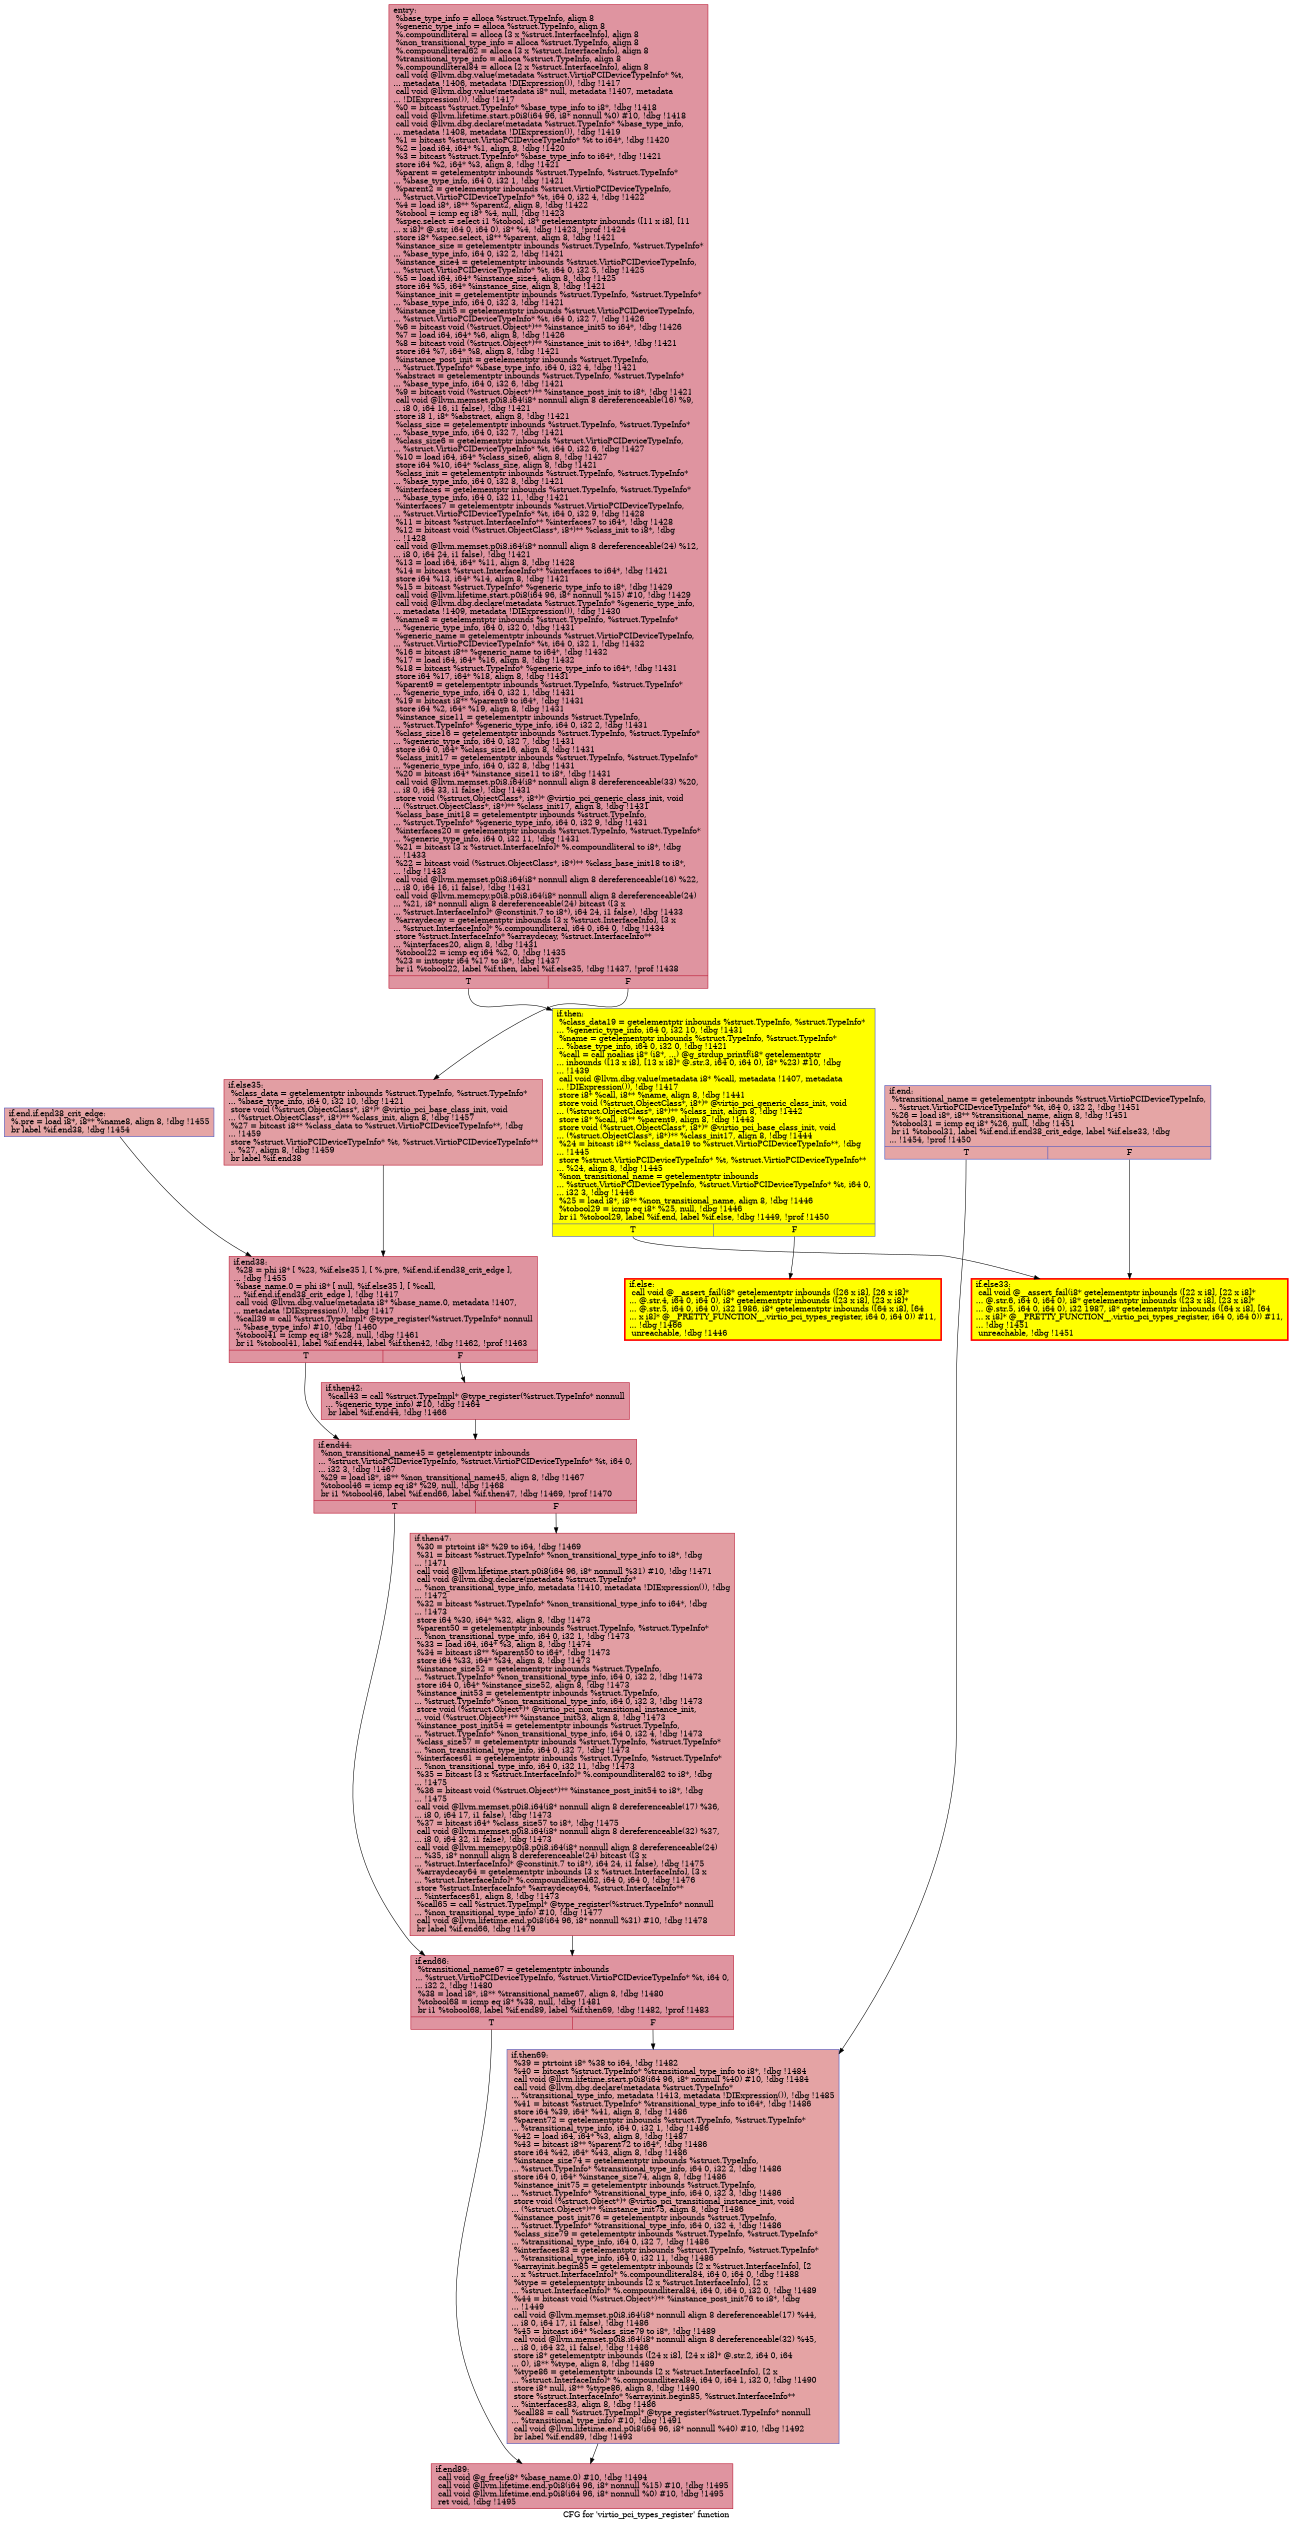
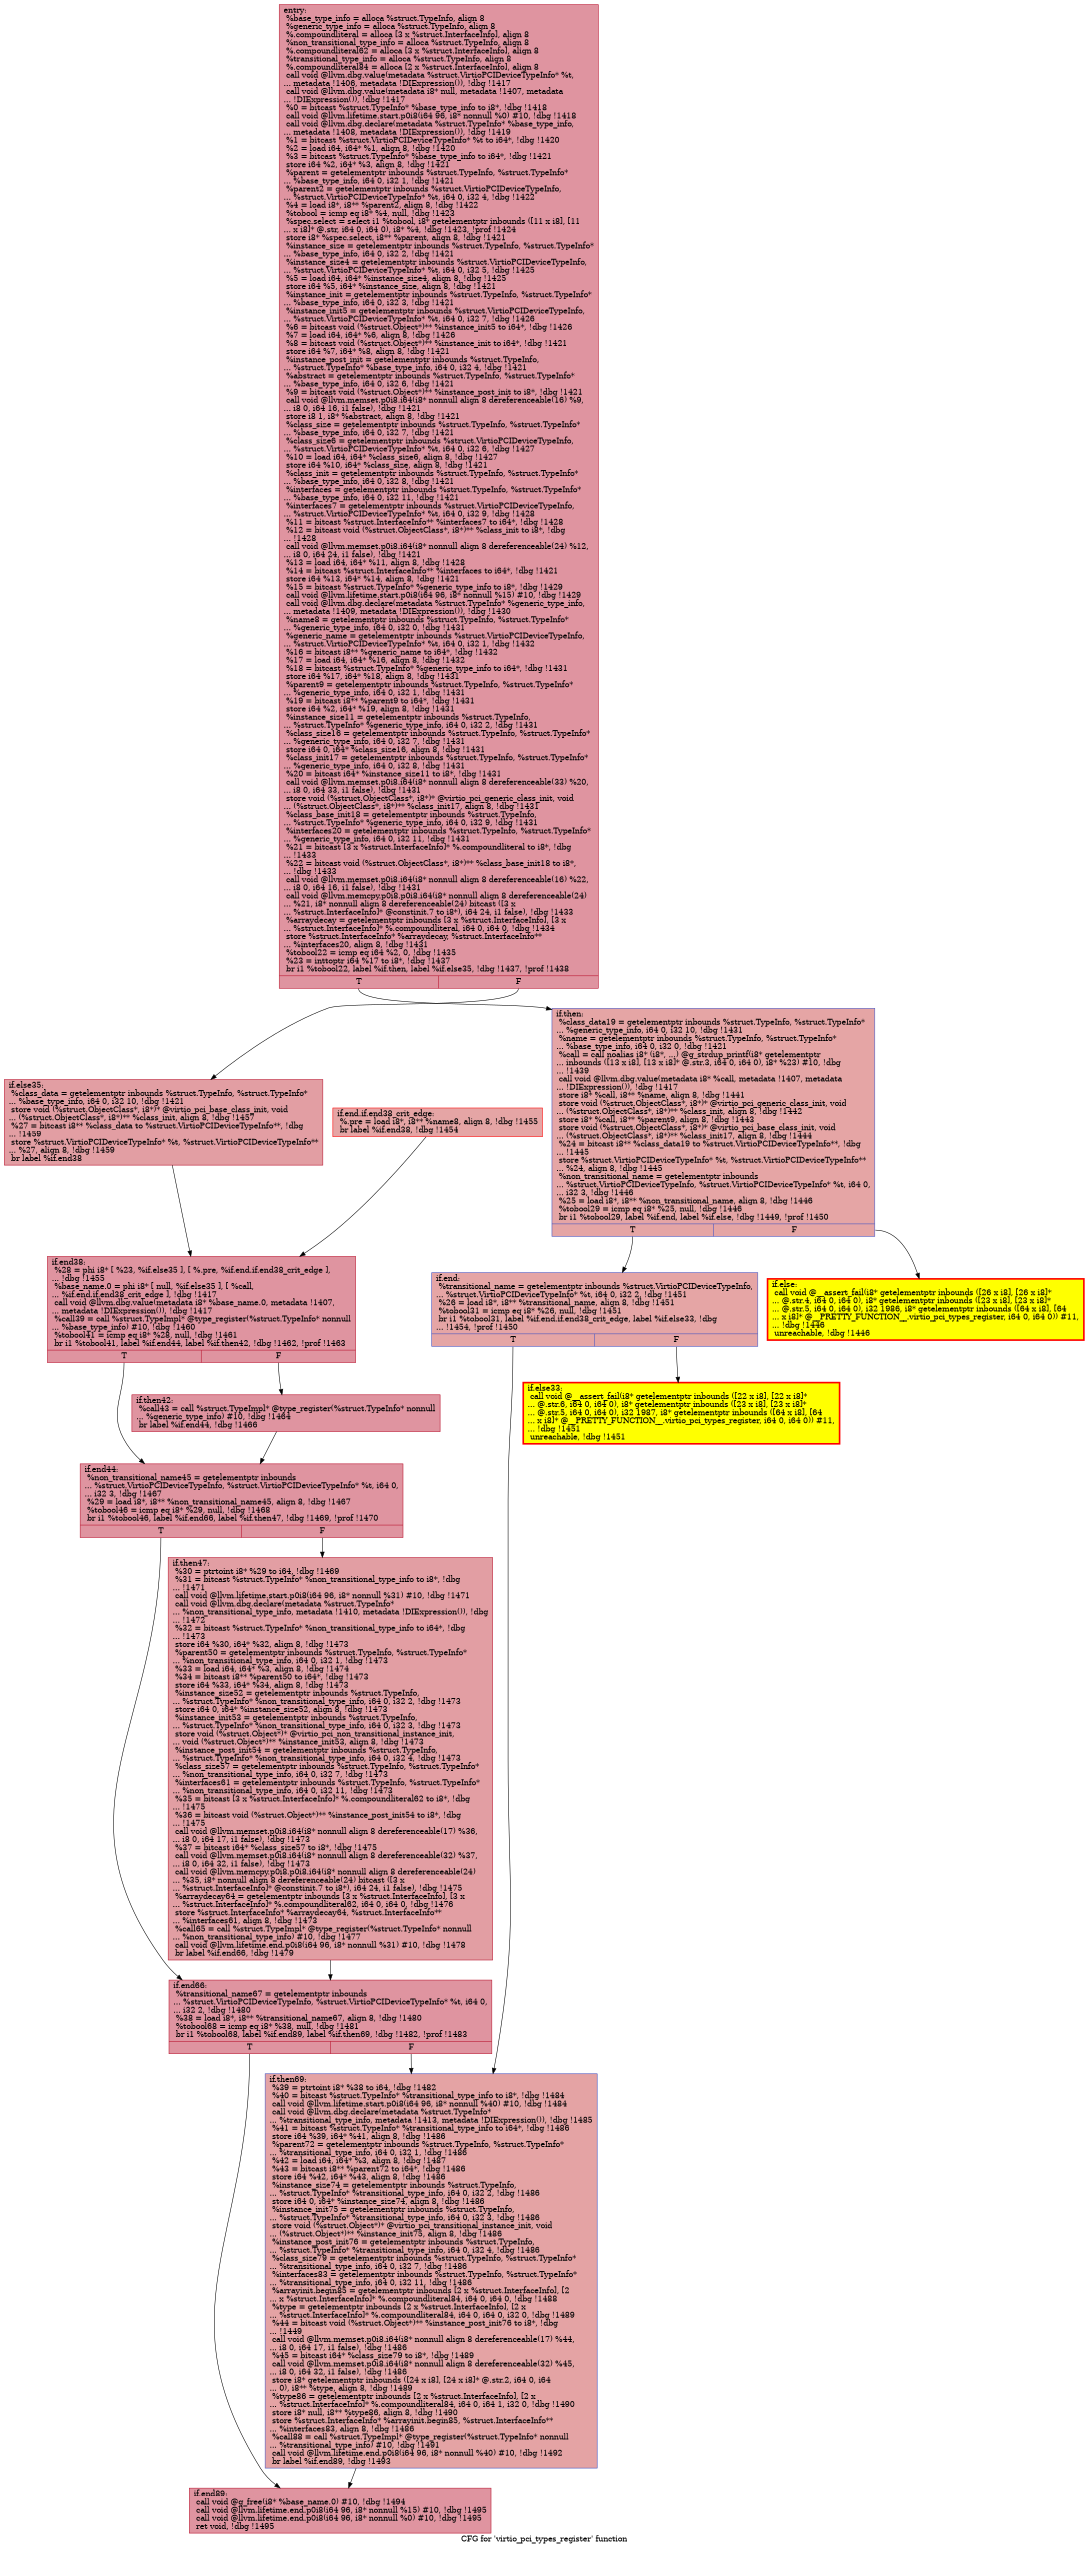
node "if.end.if.end38_crit_edge:": color #3d50c3ff -> red
node "if.then:": fillcolor yellow -> #c5333470
edge "if.then:" -> "if.else33:": now "if.then:" -> "if.end:"
node "if.else:": text "... !dbg !1466" -> "... !dbg !1446"
